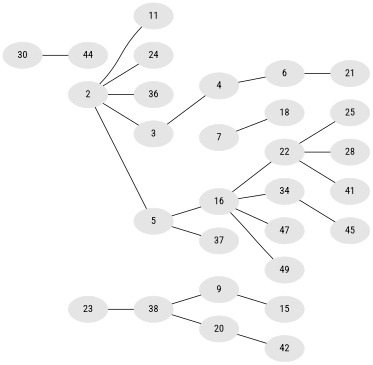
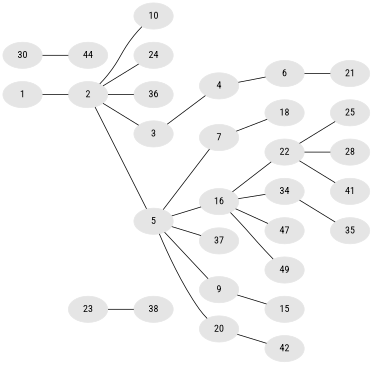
node "11": label "11" -> "10"
node "1": added
edge "7" -- "5": added
node "45": label "45" -> "35"
edge "9" -- "38": now "9" -- "5"
edge "38" -- "20": now "5" -- "20"
